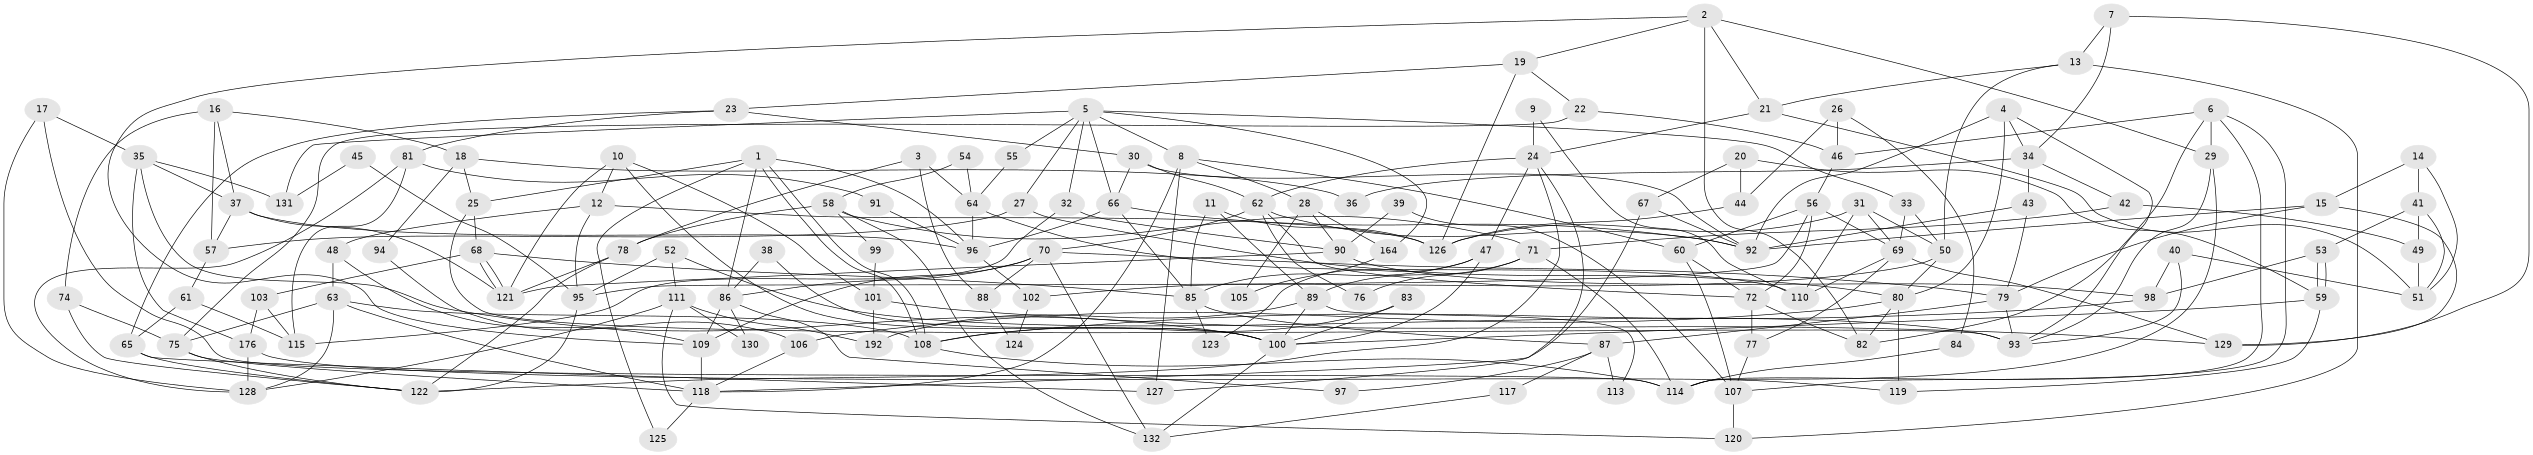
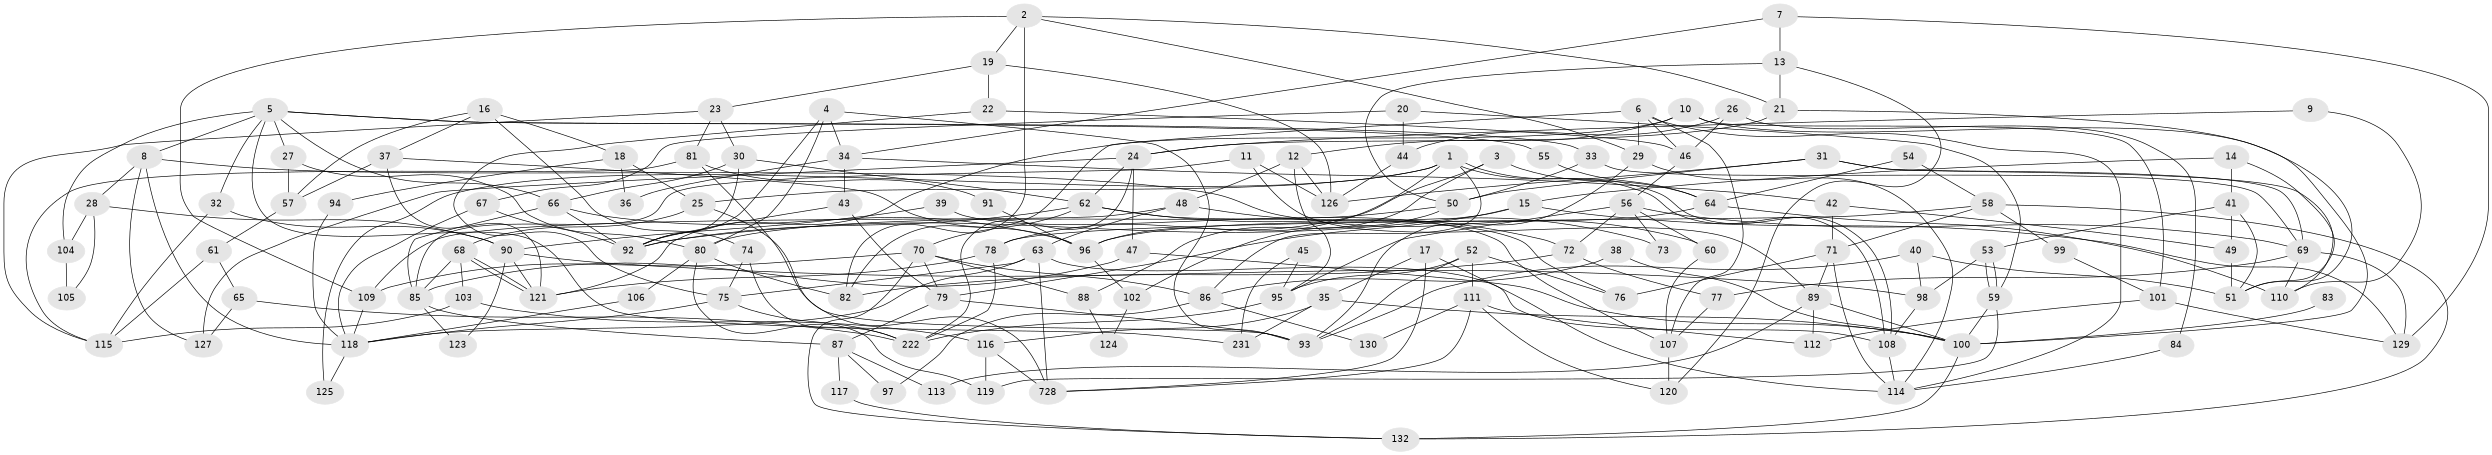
edge "23" -- "65": now "23" -- "115"
edge "35" -- "37": removed
node "131": label "131" -> "231"
node "164": label "164" -> "104"
node "73": added
edge "60" -- "72": removed
edge "52" -- "76": added
edge "47" -- "123": now "90" -- "123"
edge "94" -- "106": now "94" -- "118"
edge "86" -- "109": removed
edge "83" -- "108": removed
node "176": label "176" -> "116"
node "192": label "192" -> "112"
node "128": label "128" -> "728"
node "122": label "122" -> "222"
